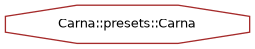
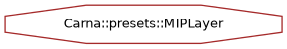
node "Carna::presets::Carna": label "Carna::presets::Carna" -> "Carna::presets::MIPLayer"
